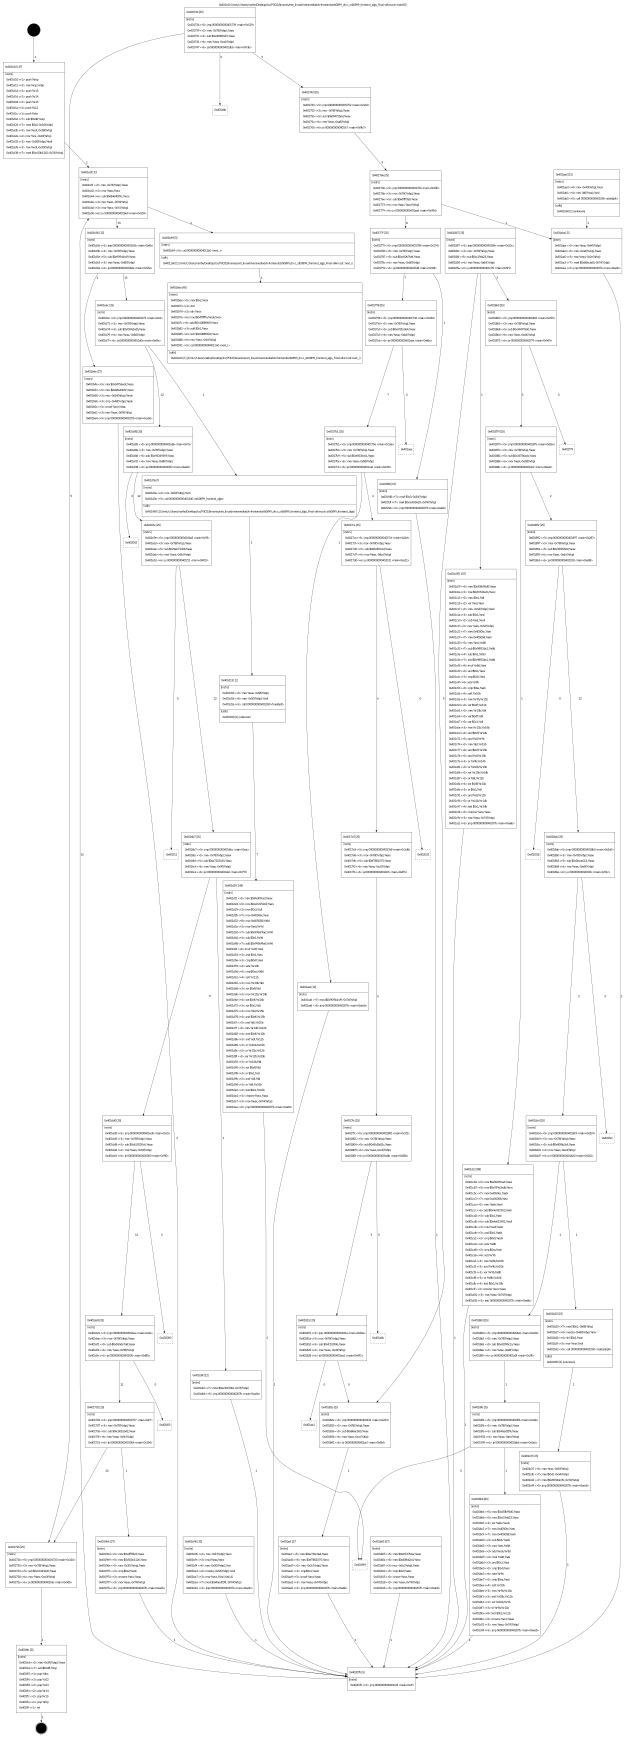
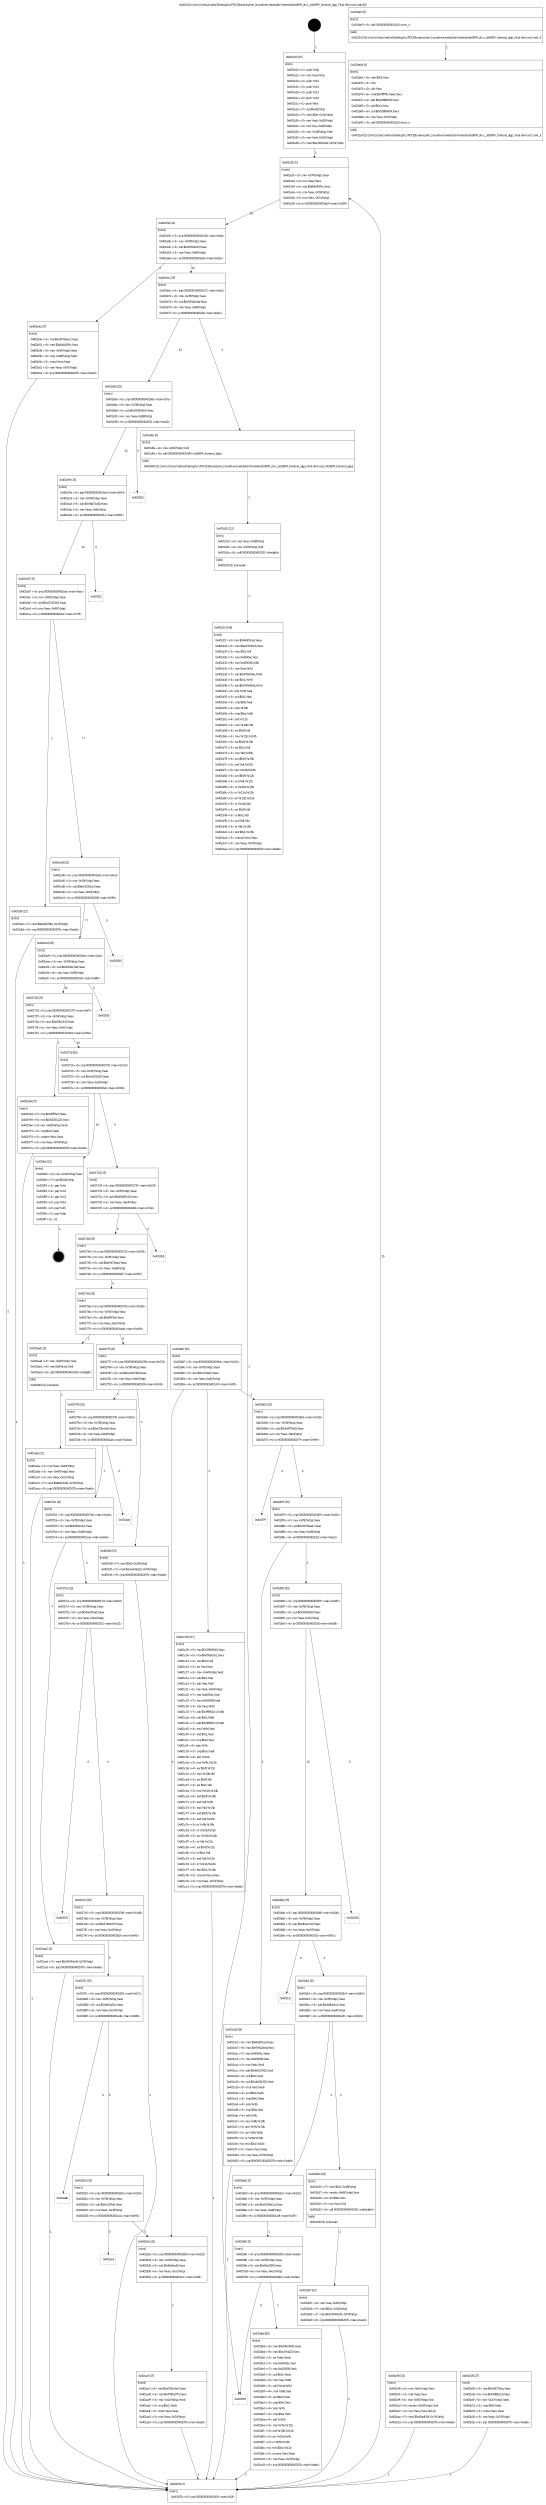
edge "0x40163f [23]" -> "0x401b69 [5]": removed, label "1"
edge "0x401766 [25]" -> "0x401aba [21]": now "0x401766 [25]" -> "0x401aad [13]"
edge "0x401734 [25]" -> "0x40171b [25]": reversed
edge "0x40171b [25]" -> "0x401feb [21]": label " 1" -> " 15"
